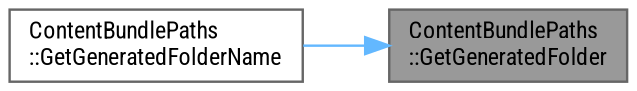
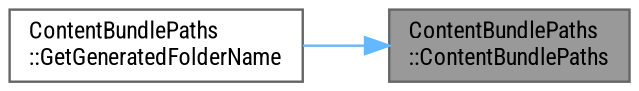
node "ContentBundlePaths ::GetGeneratedFolder": label "ContentBundlePaths ::GetGeneratedFolder" -> "ContentBundlePaths ::ContentBundlePaths"
